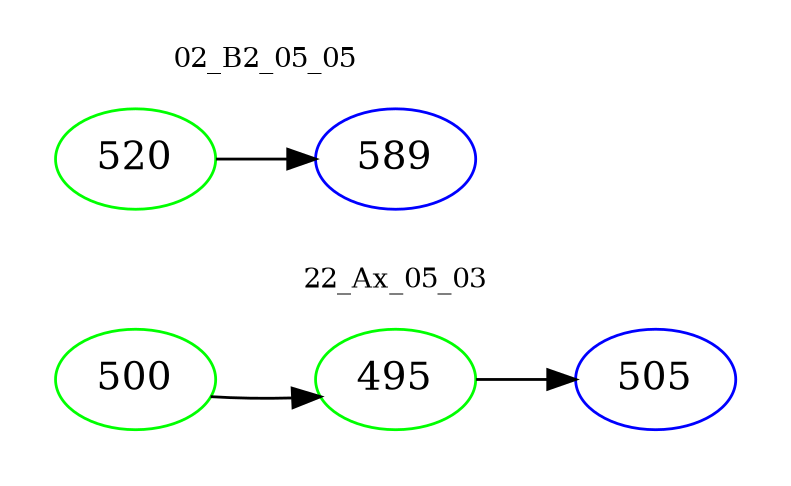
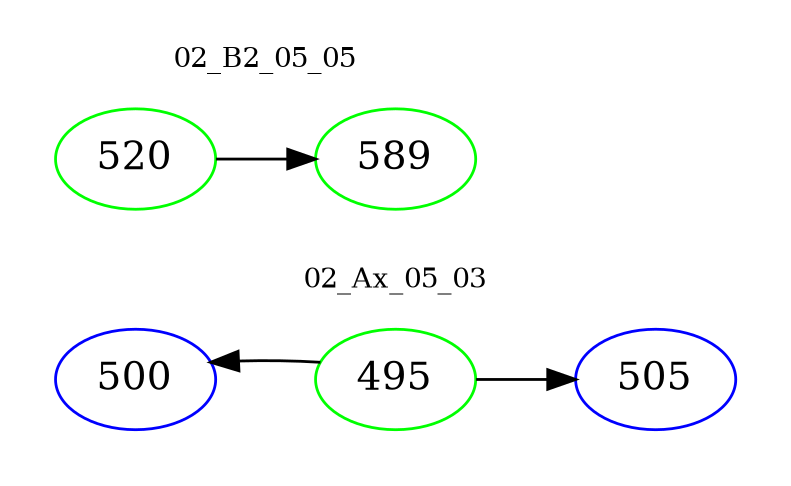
node "589": color blue -> green
cluster "22_Ax_05_03": label "22_Ax_05_03" -> "02_Ax_05_03"
node "500": color green -> blue
edge "500" -> "495": reversed
